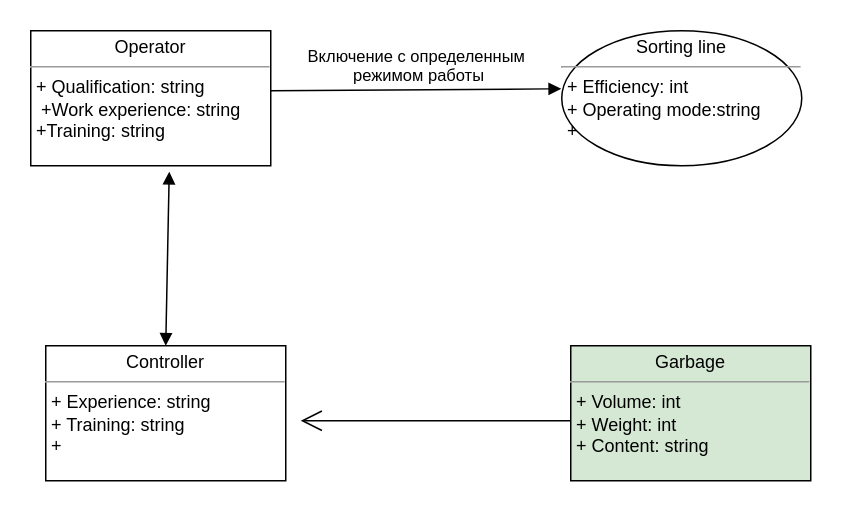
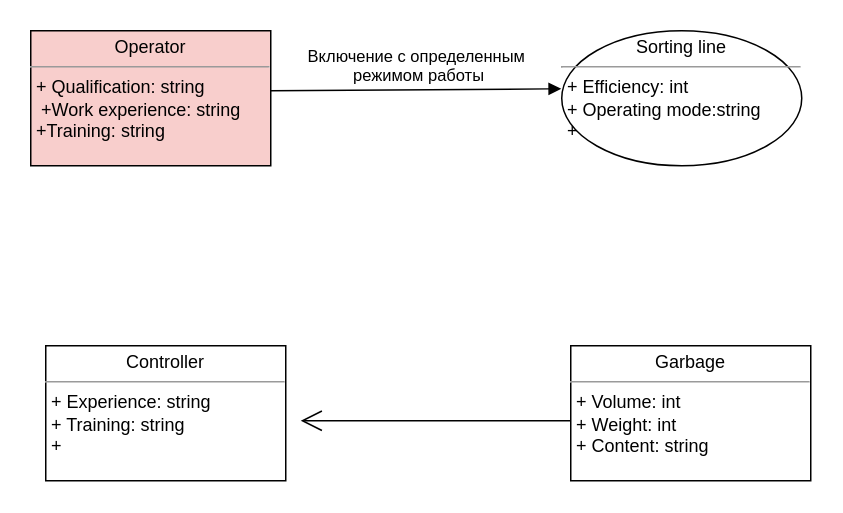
node "Operator + Qualification: string +Work experience: string +Training: string": fillcolor #ffffff -> #f8cecc
edge "Operator + Qualification: string +Work experience: string +Training: string" -- "Controller + Experience: string + Training: string +": removed
node "Garbage + Volume: int + Weight: int + Content: string": fillcolor #d5e8d4 -> #ffffff
